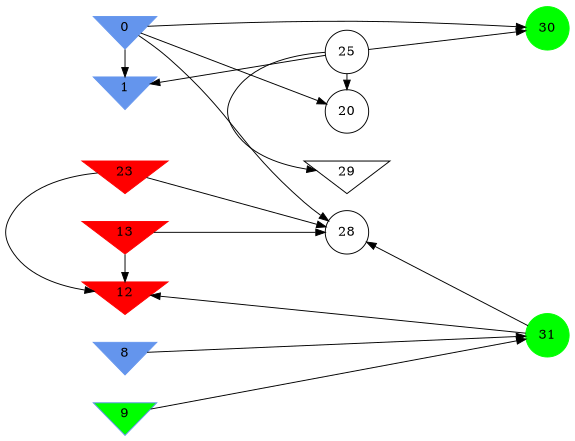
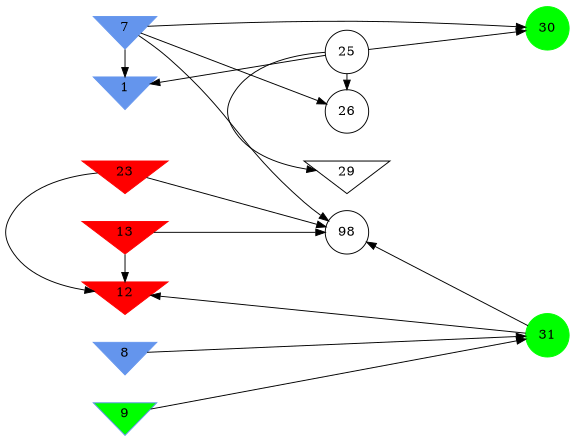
node "0": label "0" -> "7"
node "20": label "20" -> "26"
node "28": label "28" -> "98"
